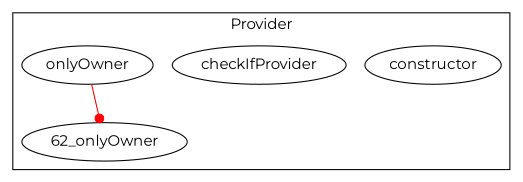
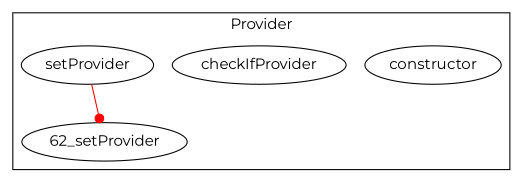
node "onlyOwner": label "onlyOwner" -> "setProvider"
node "62_onlyOwner": label "62_onlyOwner" -> "62_setProvider"
